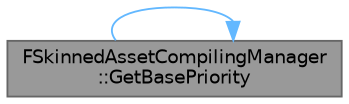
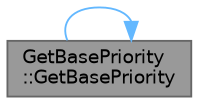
node "FSkinnedAssetCompilingManager ::GetBasePriority": label "FSkinnedAssetCompilingManager ::GetBasePriority" -> "GetBasePriority ::GetBasePriority"
